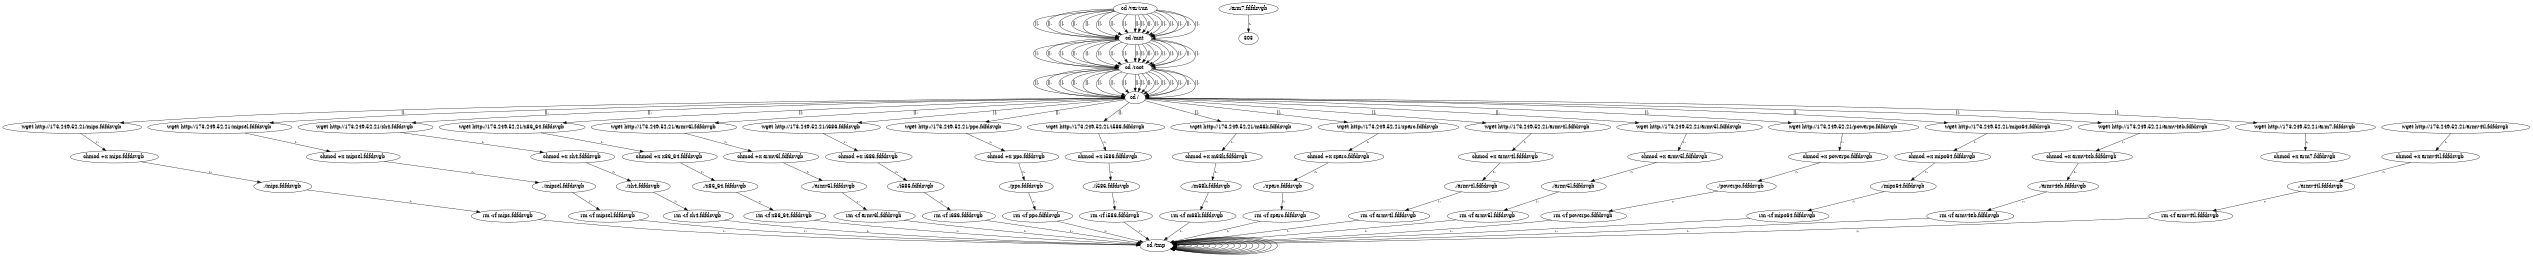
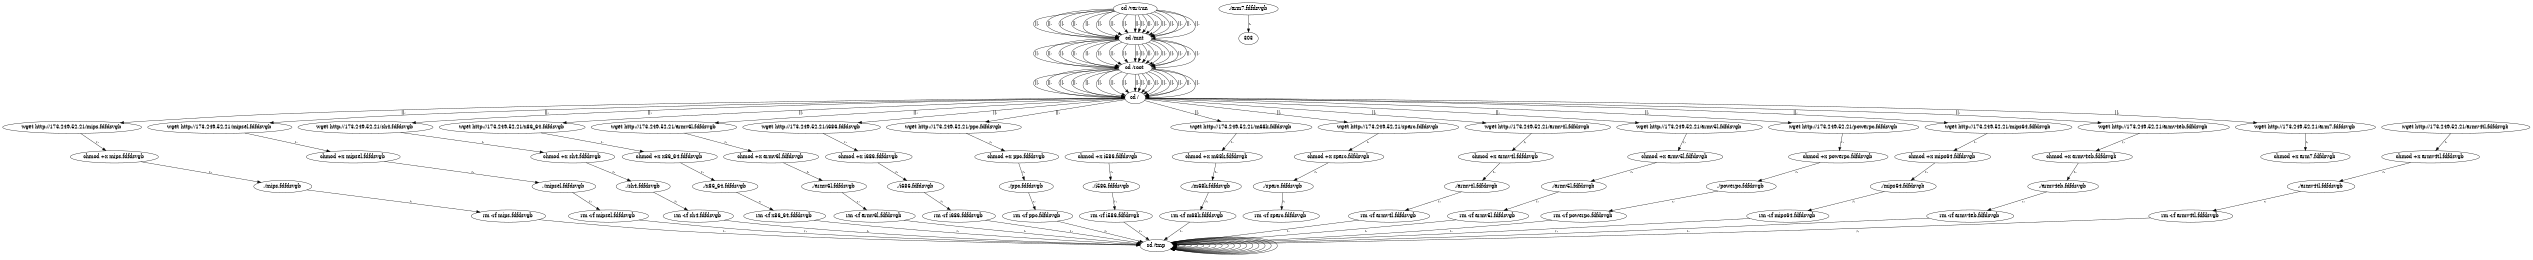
node "wget http://173.249.52.21/i586.fdfdsvgb": removed
edge "rm -rf sparc.fdfdsvgb" -> "cd /tmp": removed, label ";,"
